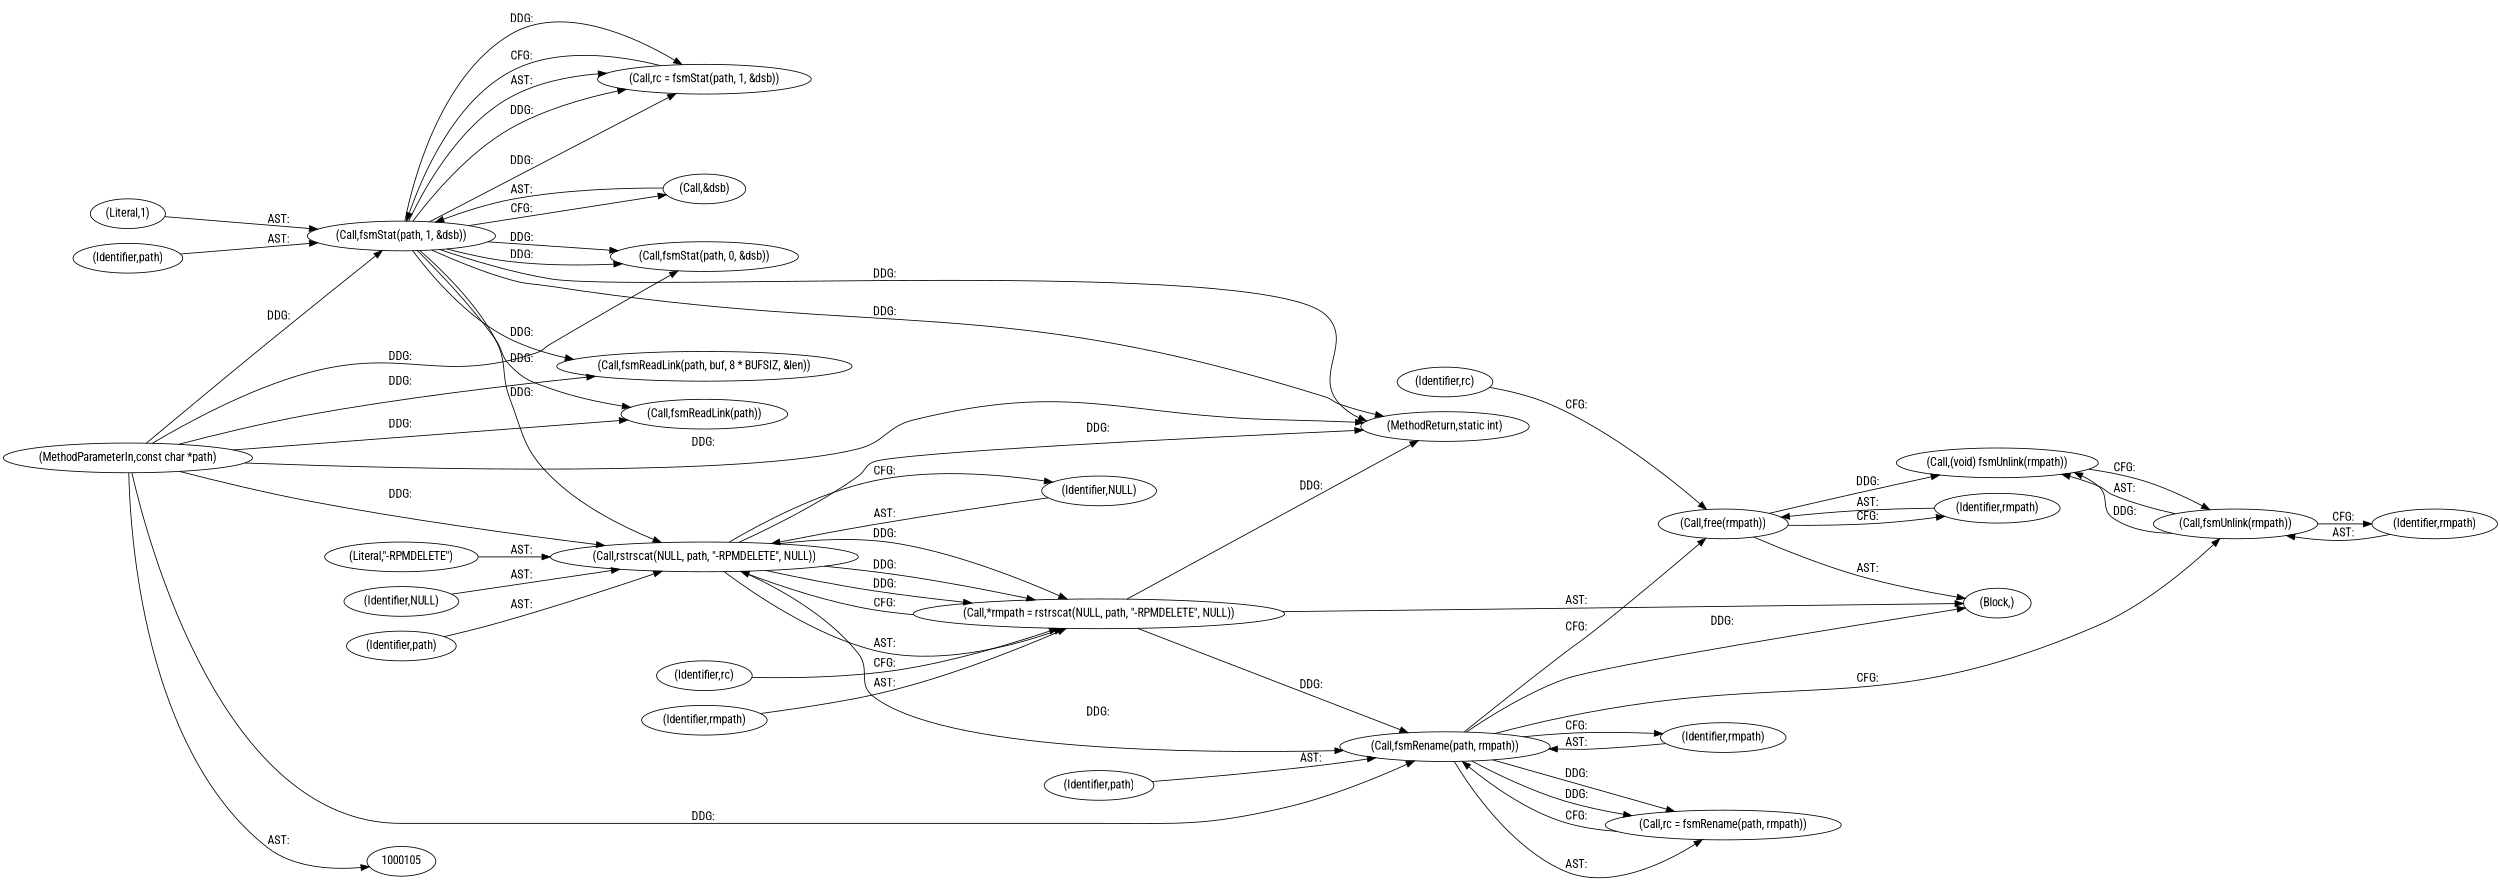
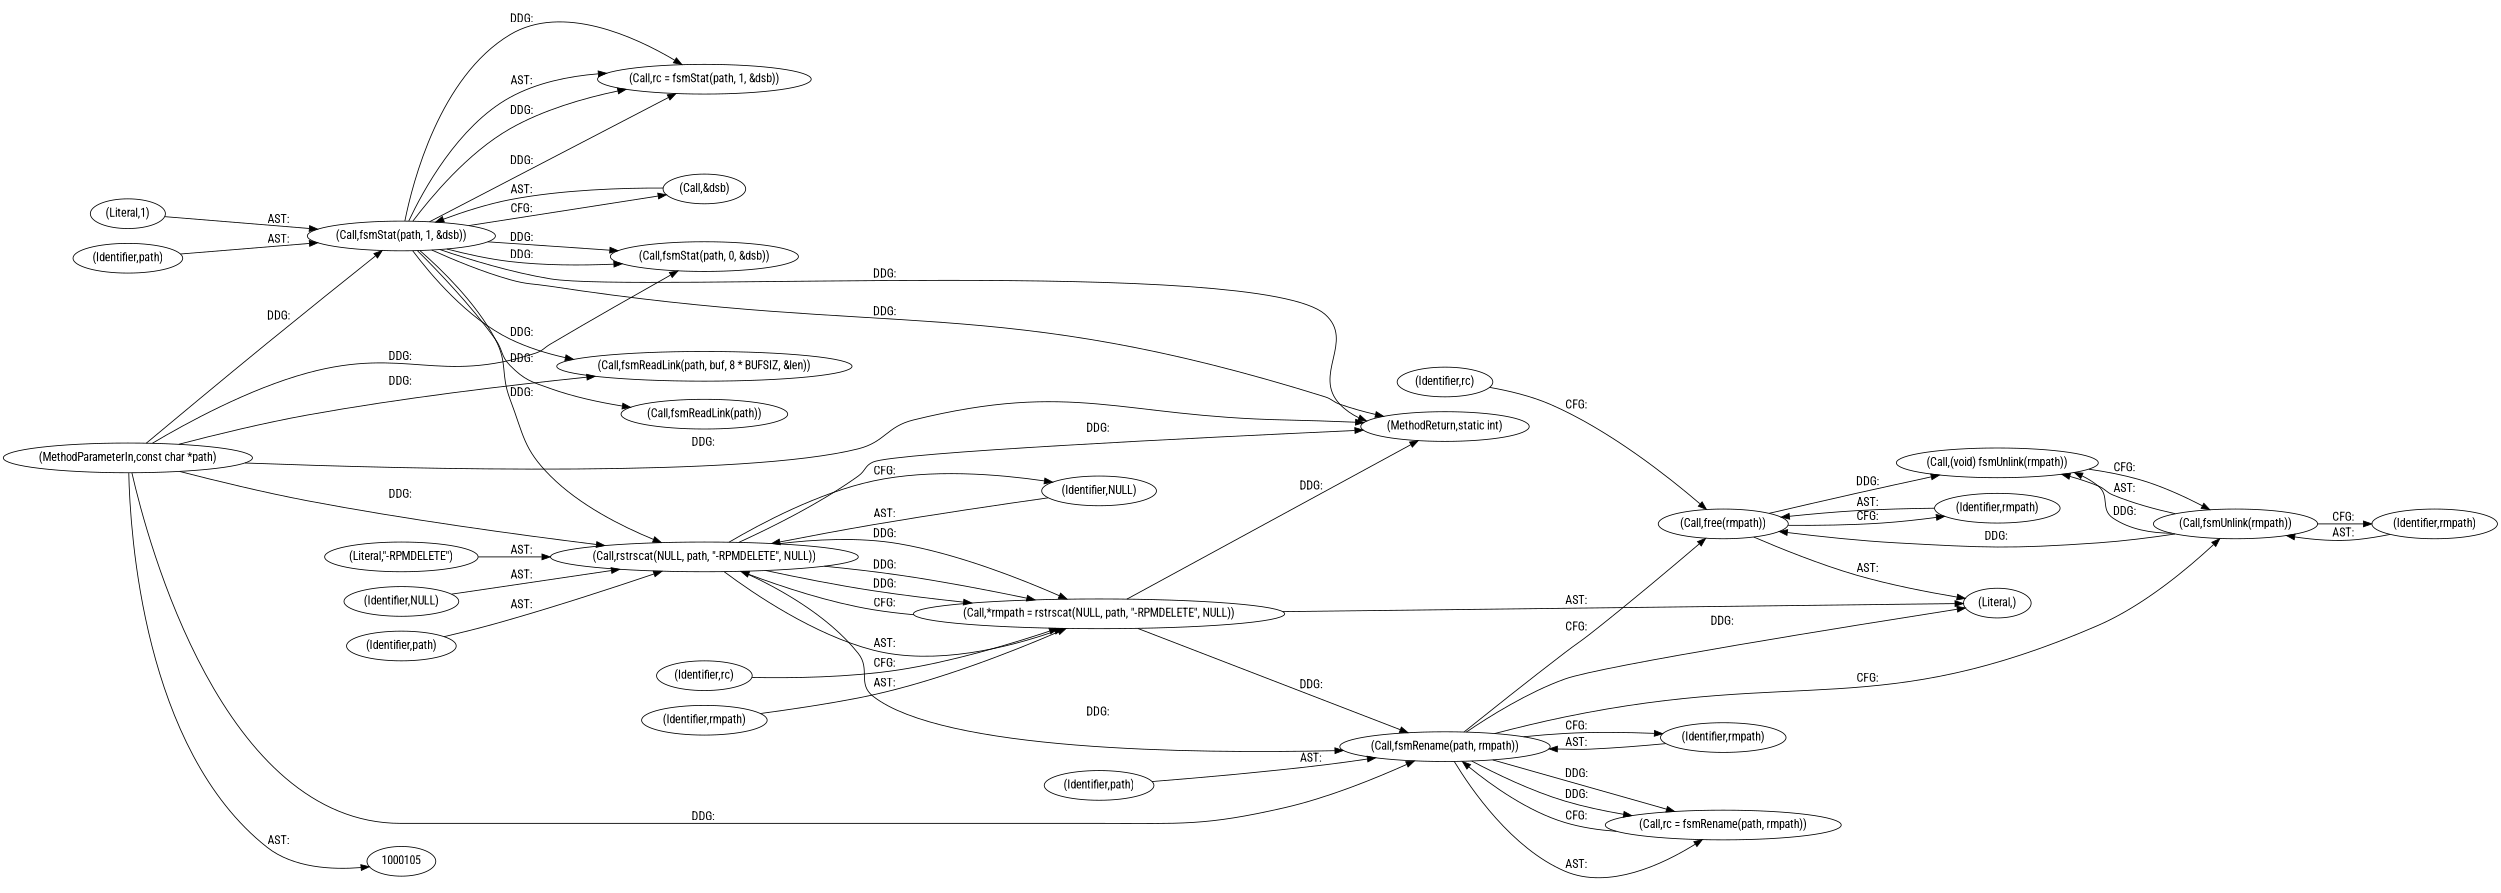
edge "(Call,rc = fsmStat(path, 1, &dsb))" -> "(Call,fsmStat(path, 1, &dsb))": removed, label "CFG:"
edge "(MethodParameterIn,const char *path)" -> "(Call,fsmReadLink(path))": removed, label "DDG:"
edge "(Call,fsmUnlink(rmpath))" -> "(Call,free(rmpath))": added, label "DDG:"
node "(Block,)": label "(Block,)" -> "(Literal,)"
